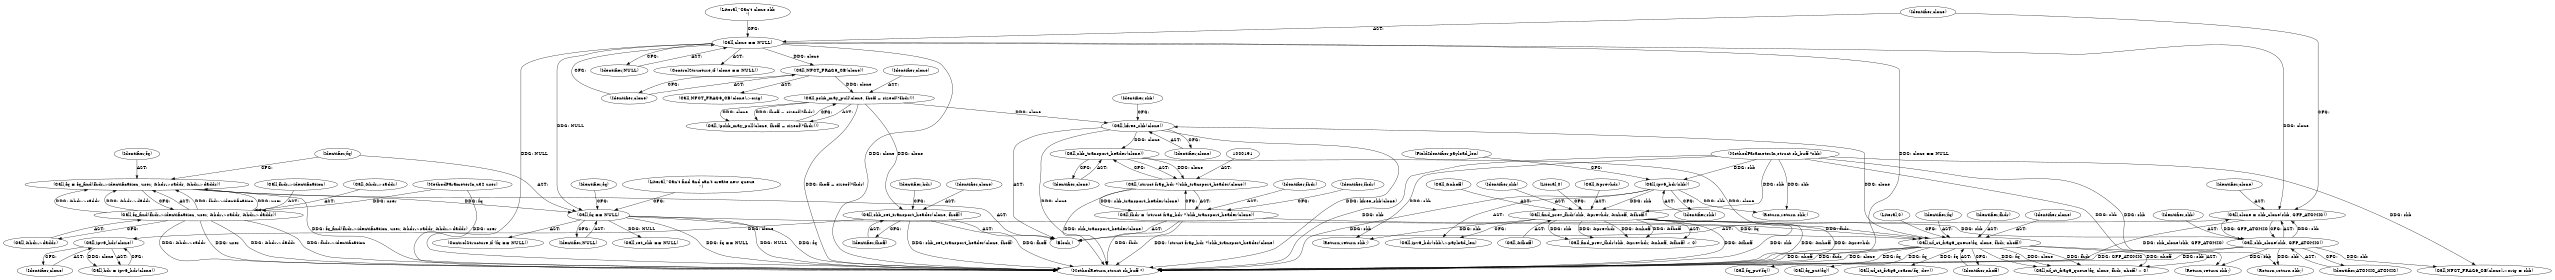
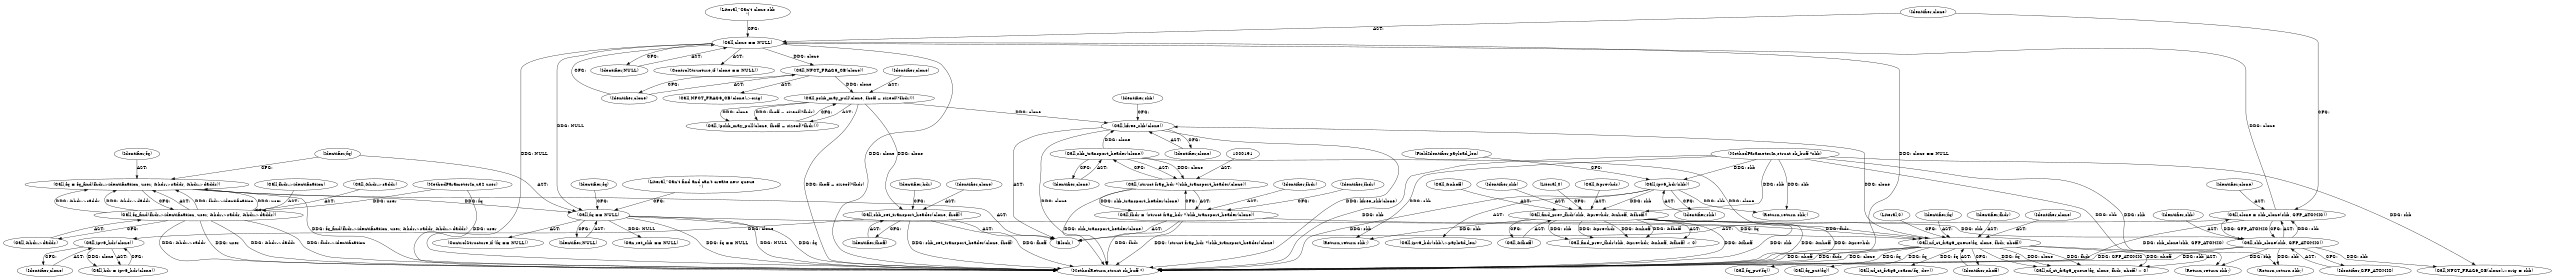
edge "(Call,clone == NULL)" -> "(Call,clone = skb_clone(skb, GFP_ATOMIC))": reversed
edge "(Call,kfree_skb(clone))" -> "(Call,skb_transport_header(clone))": reversed
edge "(Call,find_prev_fhdr(skb, &prevhdr, &nhoff, &fhoff))" -> "(Call,ipv6_hdr(skb)->payload_len)": now "(Call,find_prev_fhdr(skb, &prevhdr, &nhoff, &fhoff))" -> "(Call,&fhoff)"
node "(Call,ret_skb == NULL)": label "(Call,ret_skb == NULL)" -> "(Can,ret_skb == NULL)"
node "(Identifier,ATOMIC_ATOMIC)": label "(Identifier,ATOMIC_ATOMIC)" -> "(Identifier,GFP_ATOMIC)"
